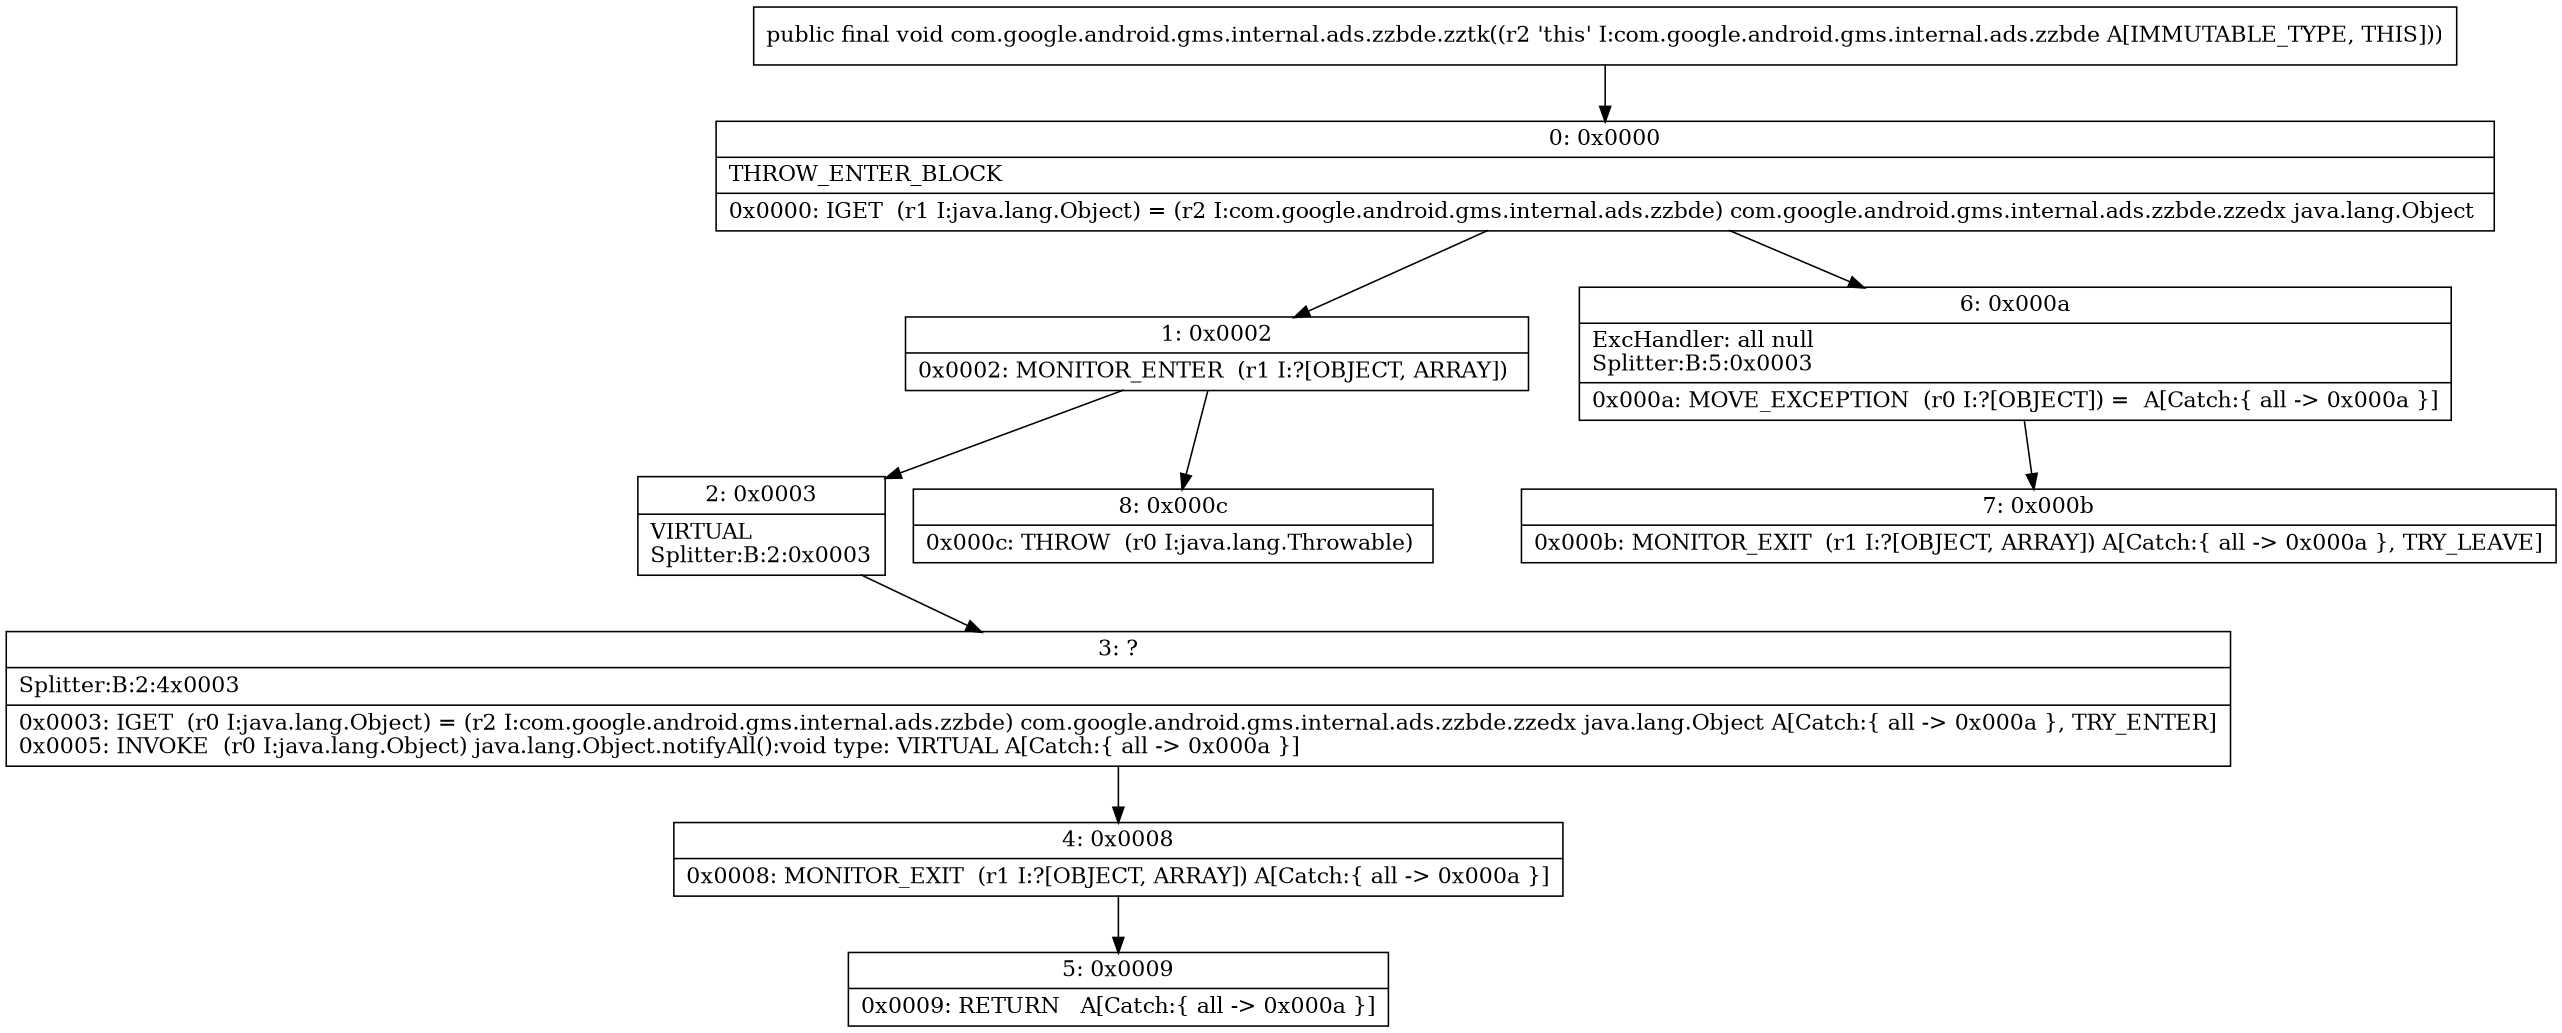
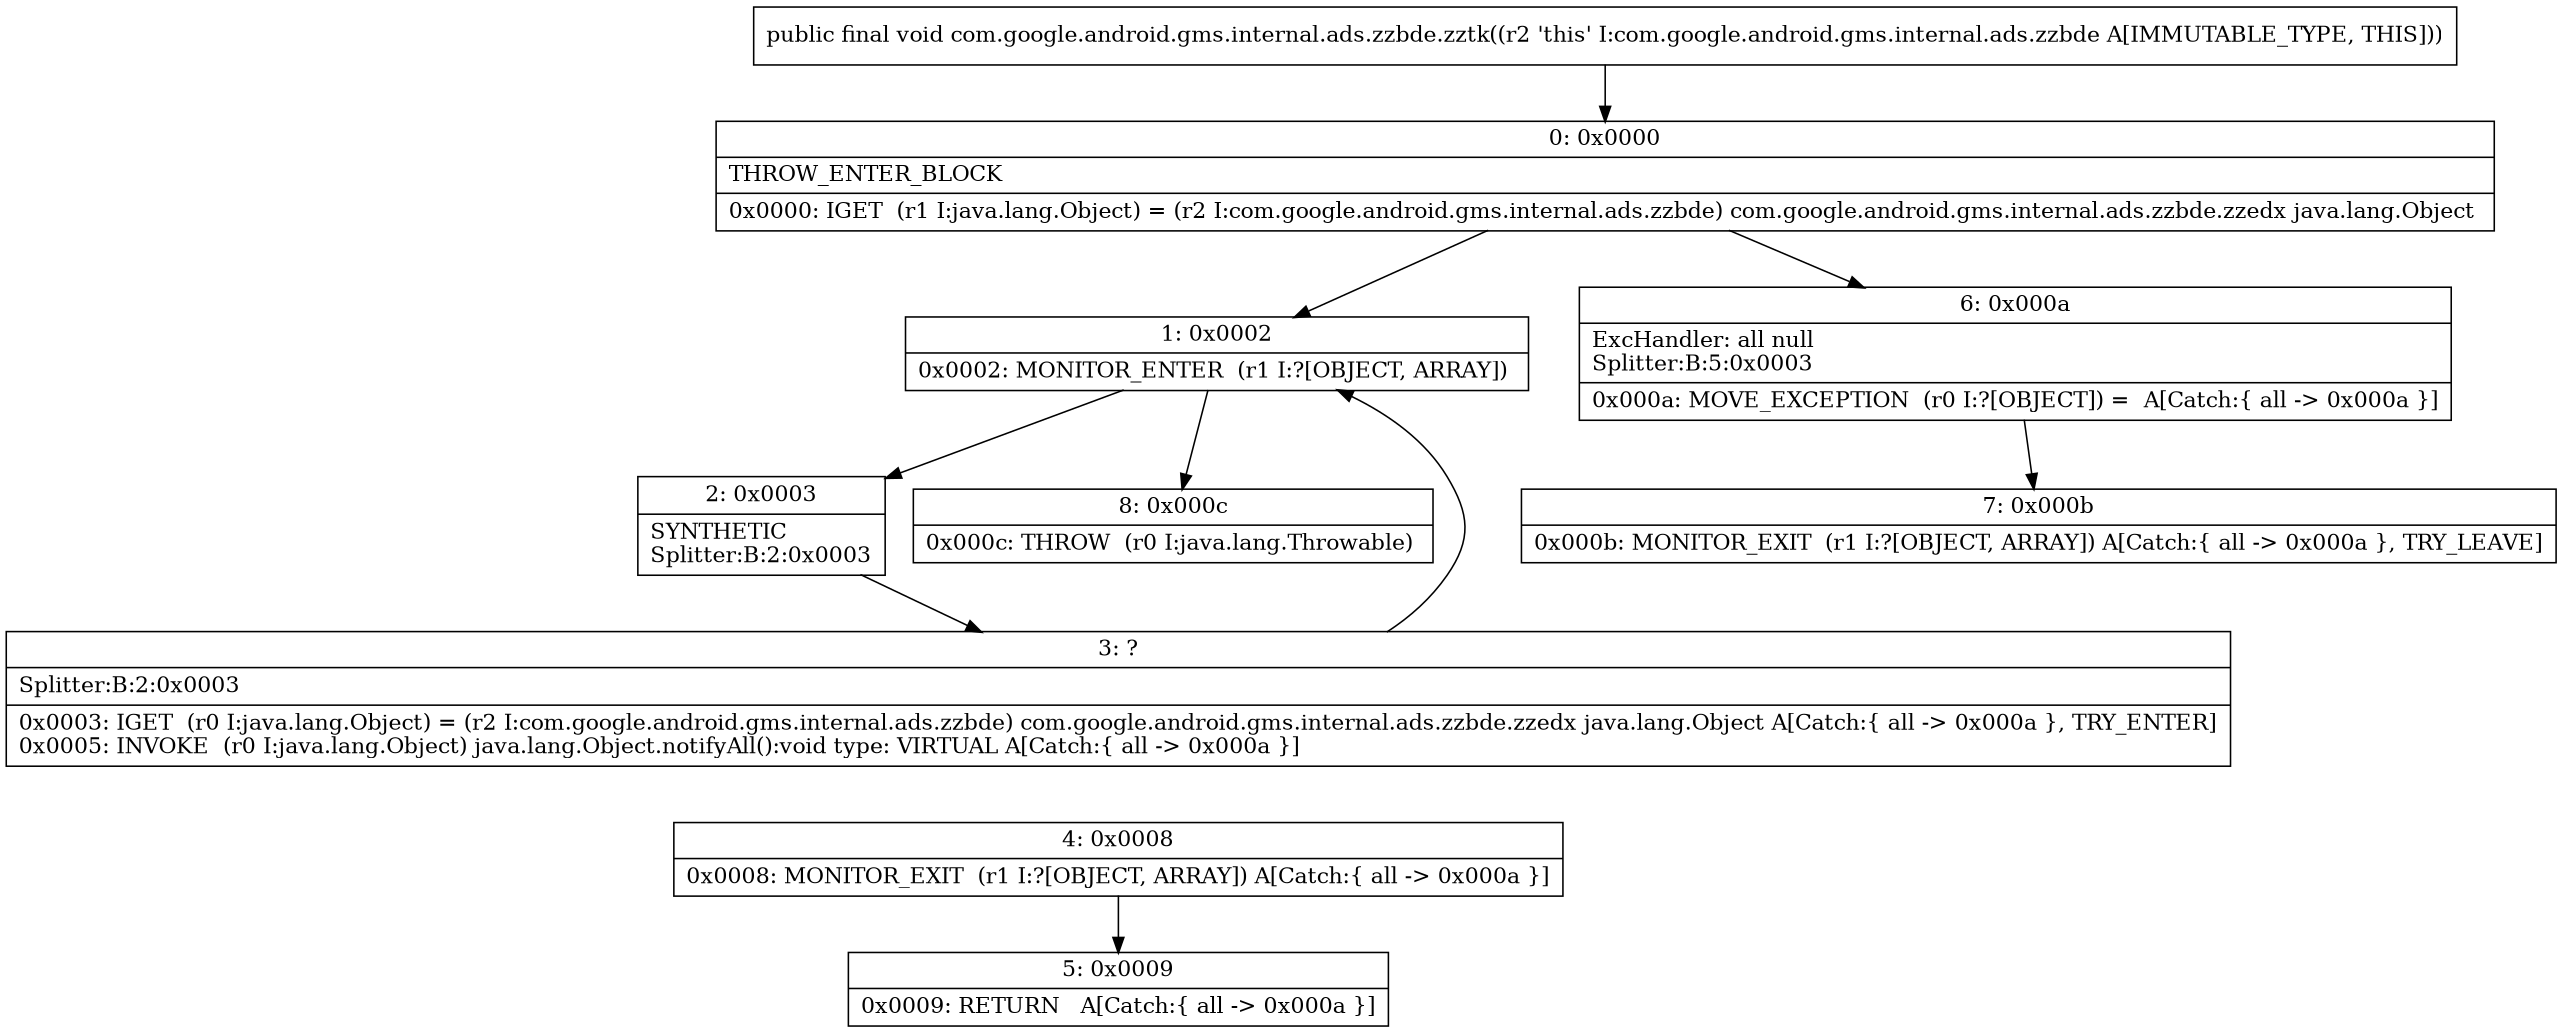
node "2: 0x0003": text "VIRTUAL" -> "SYNTHETIC"
node "3: ?": text "Splitter:B:2:4x0003" -> "Splitter:B:2:0x0003"
edge "3: ?" -> "4: 0x0008": now "3: ?" -> "1: 0x0002"
